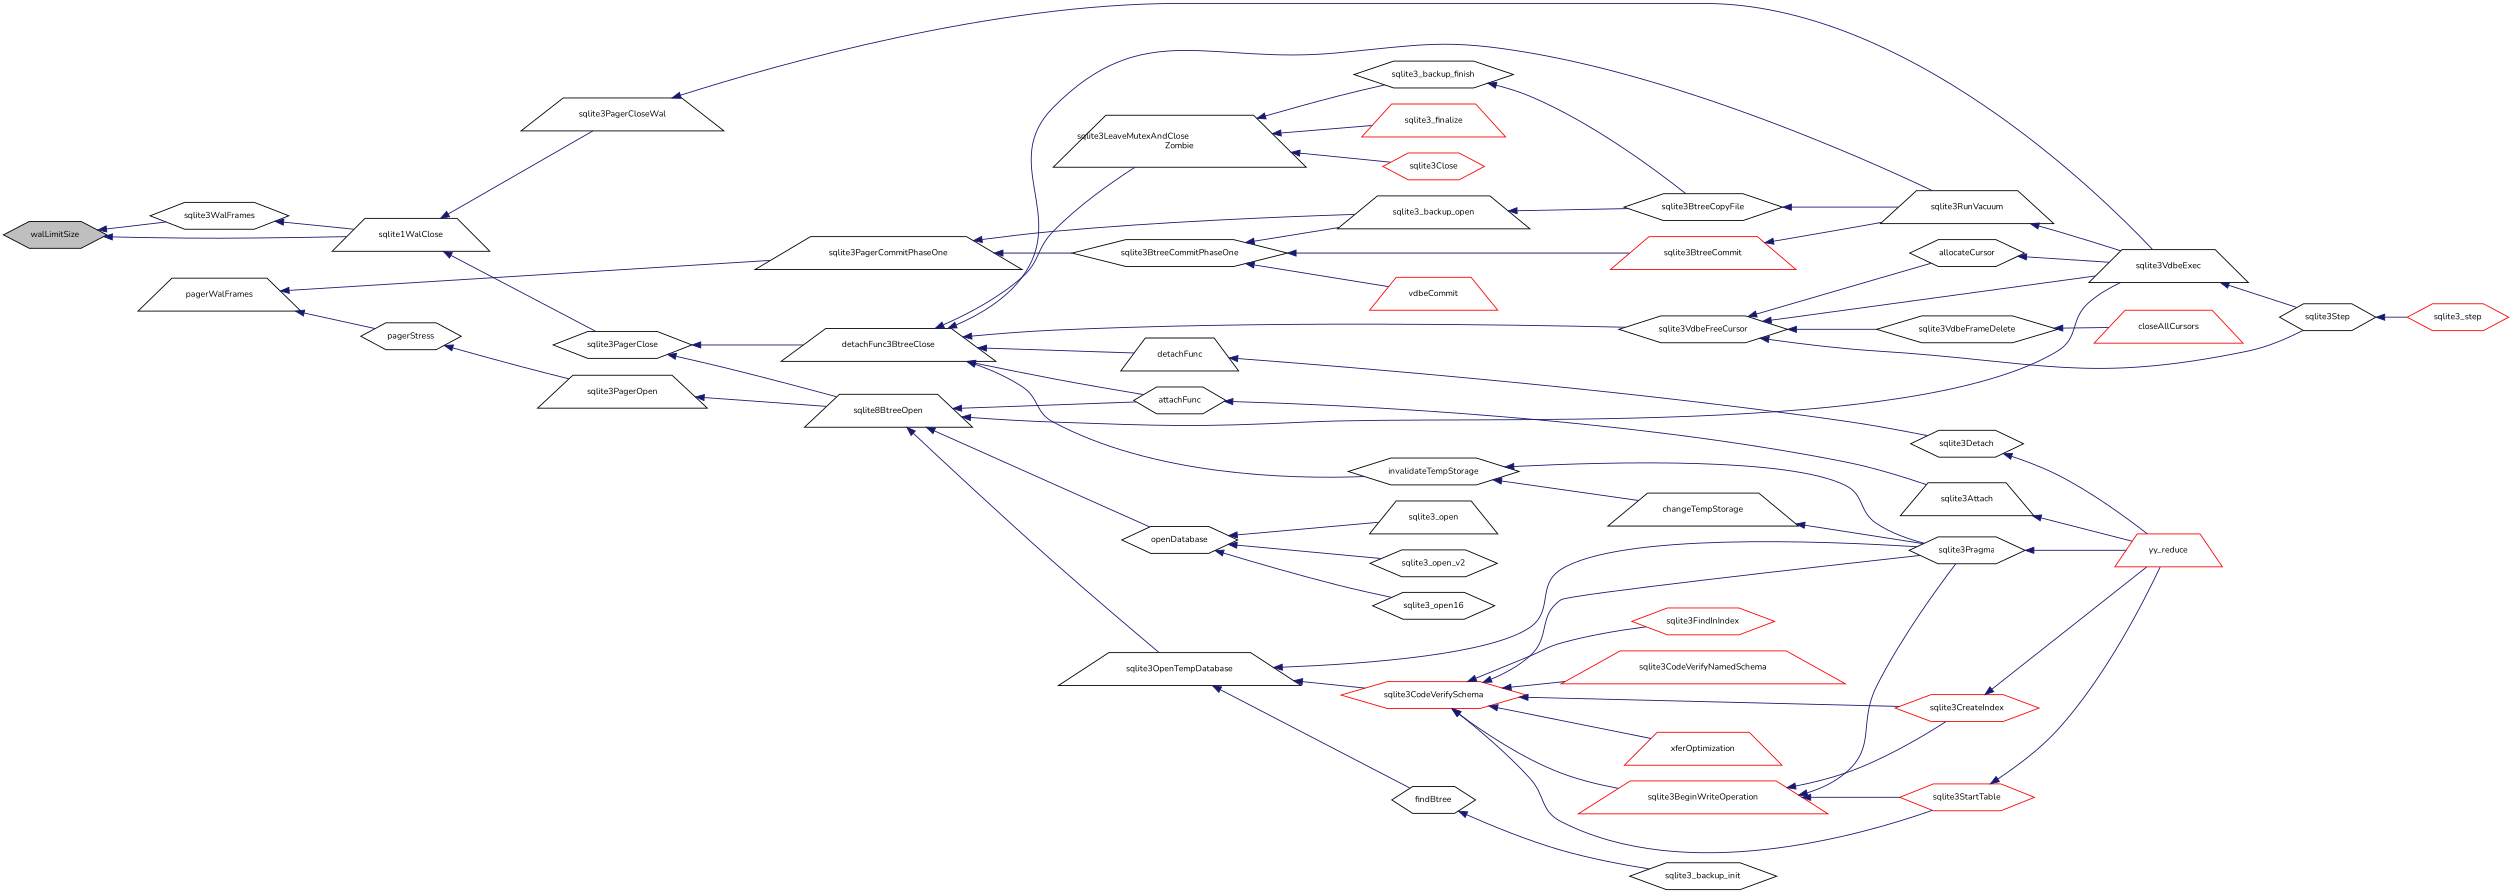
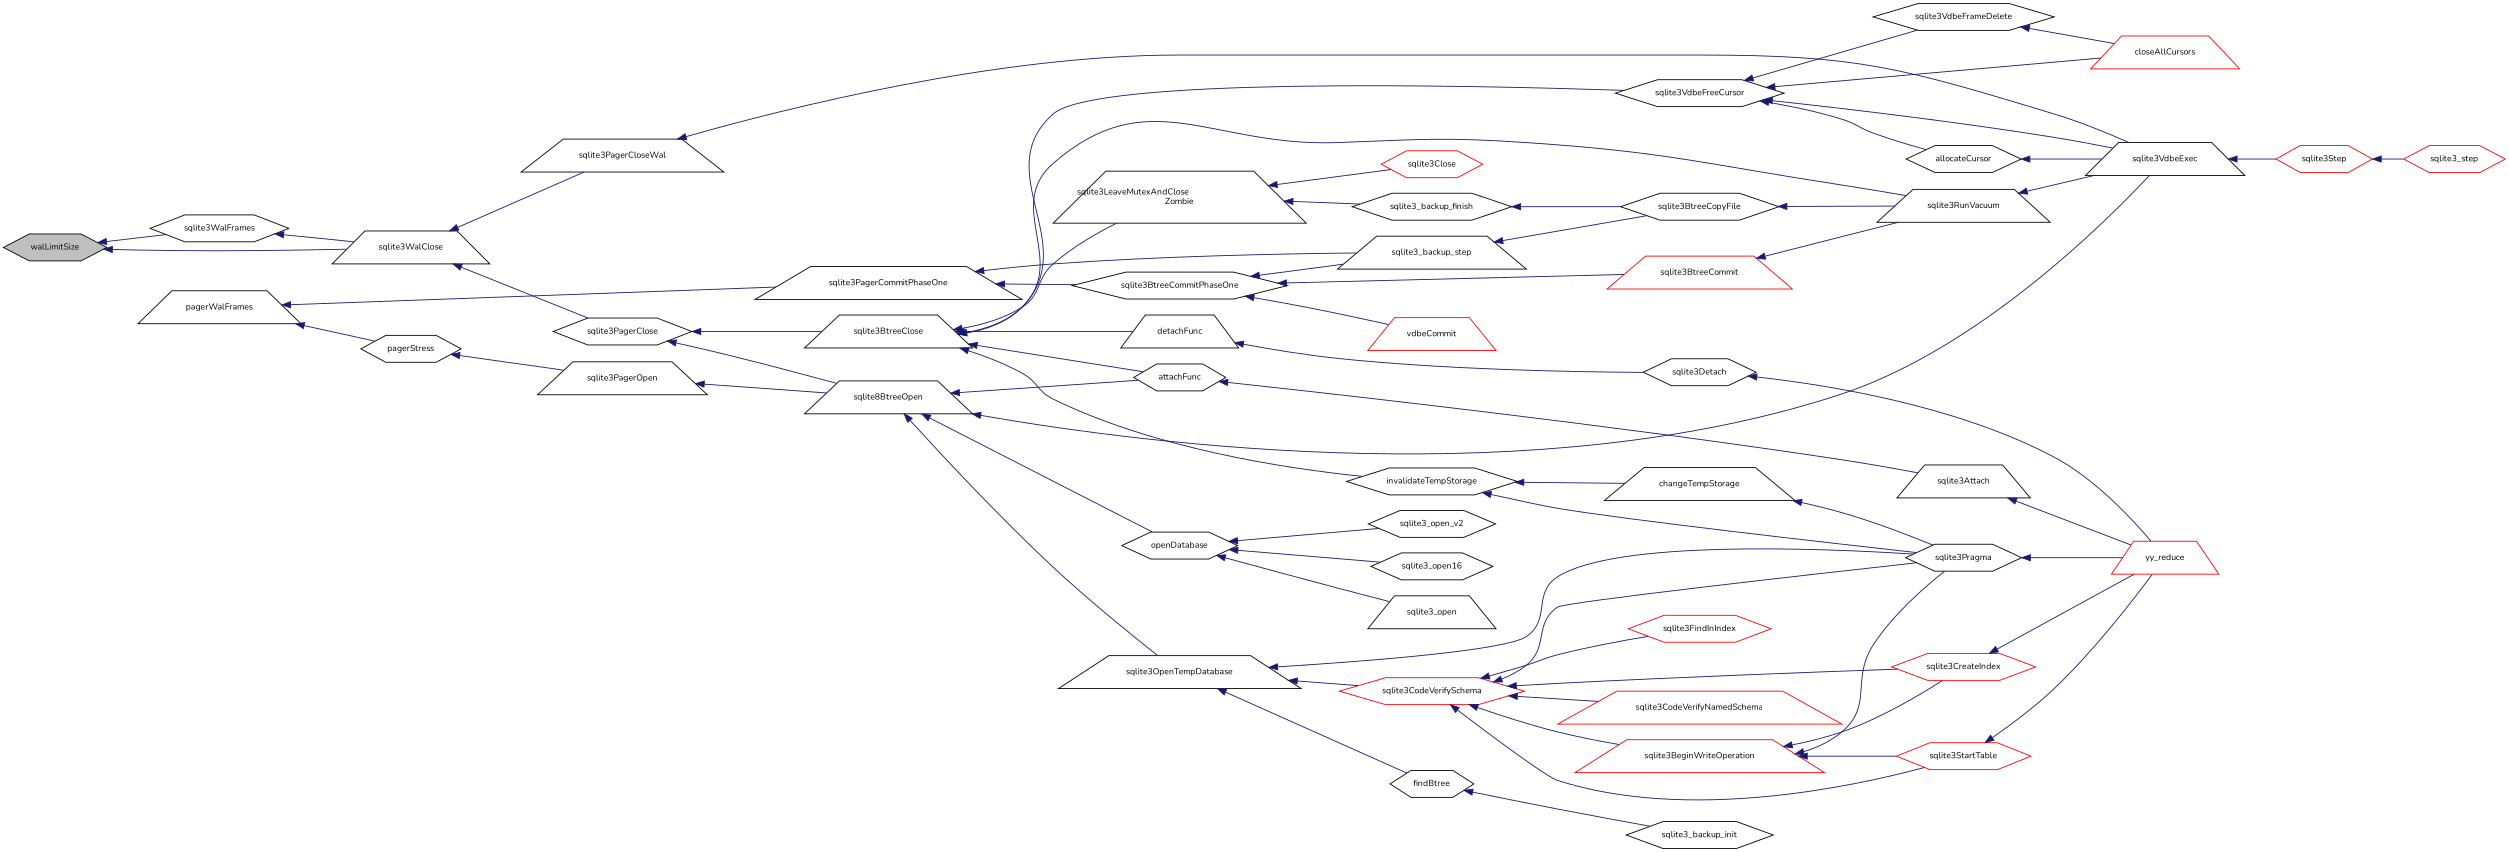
node "sqlite3_finalize": removed
node "sqlite3_backup_open": label "sqlite3_backup_open" -> "sqlite3_backup_step"
node "sqlite1WalClose": label "sqlite1WalClose" -> "sqlite3WalClose"
node "sqlite3Step": color black -> red
node "detachFunc3BtreeClose": label "detachFunc3BtreeClose" -> "sqlite3BtreeClose"
edge "sqlite3Step" -> "sqlite3VdbeFreeCursor": now "closeAllCursors" -> "sqlite3VdbeFreeCursor"
node "xferOptimization": removed
